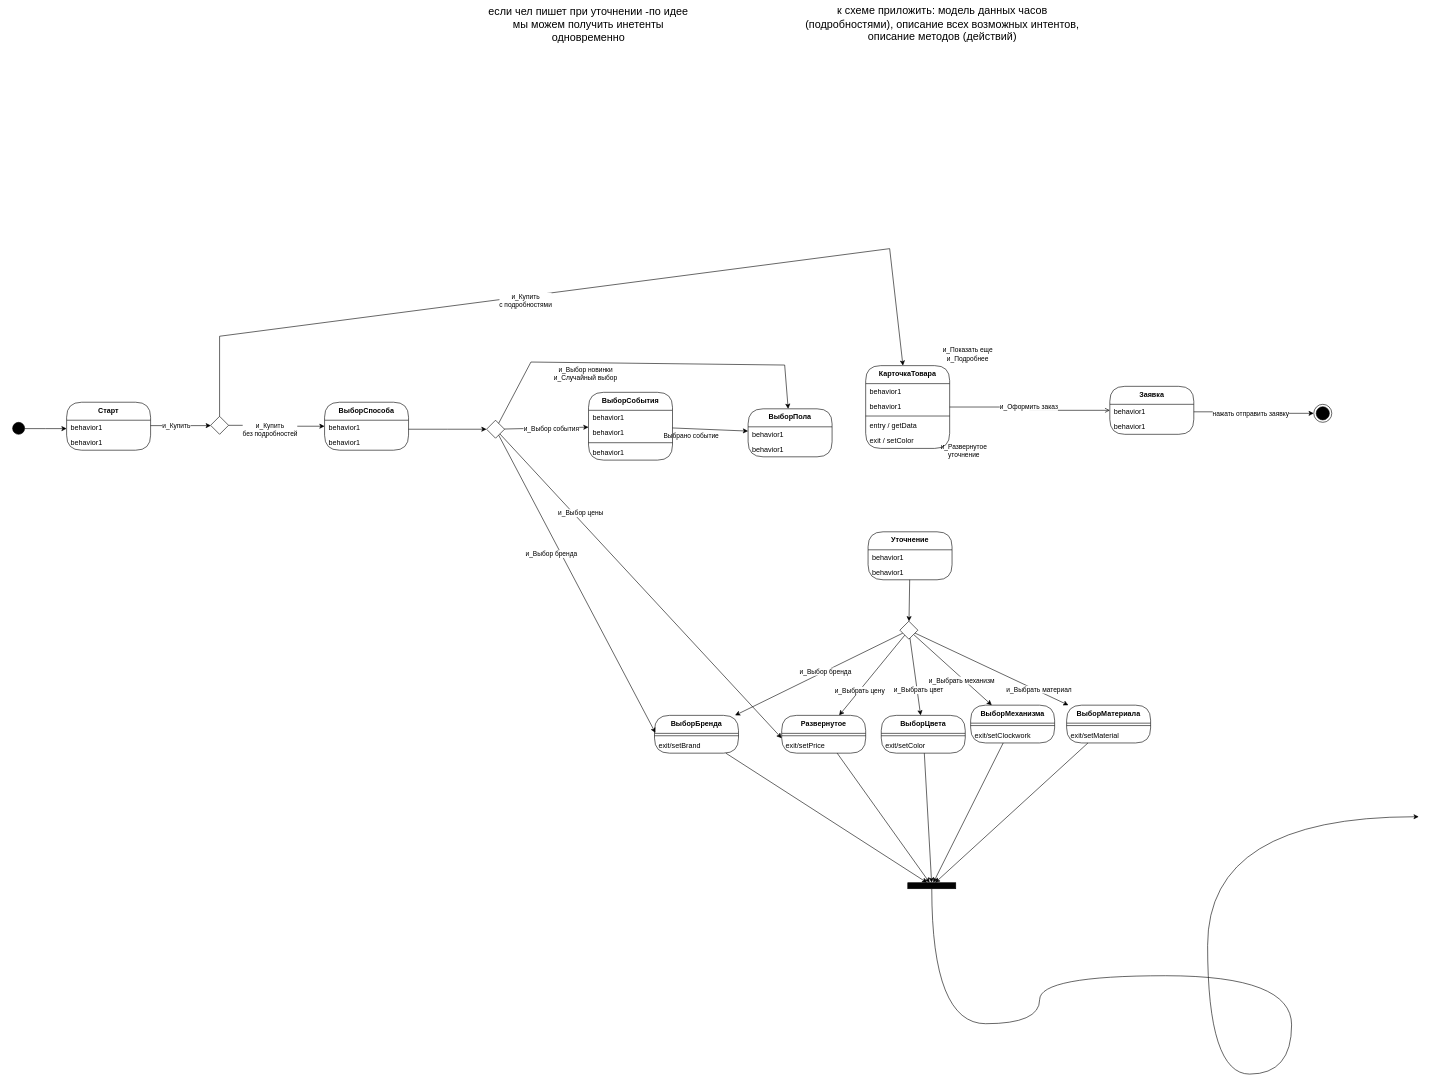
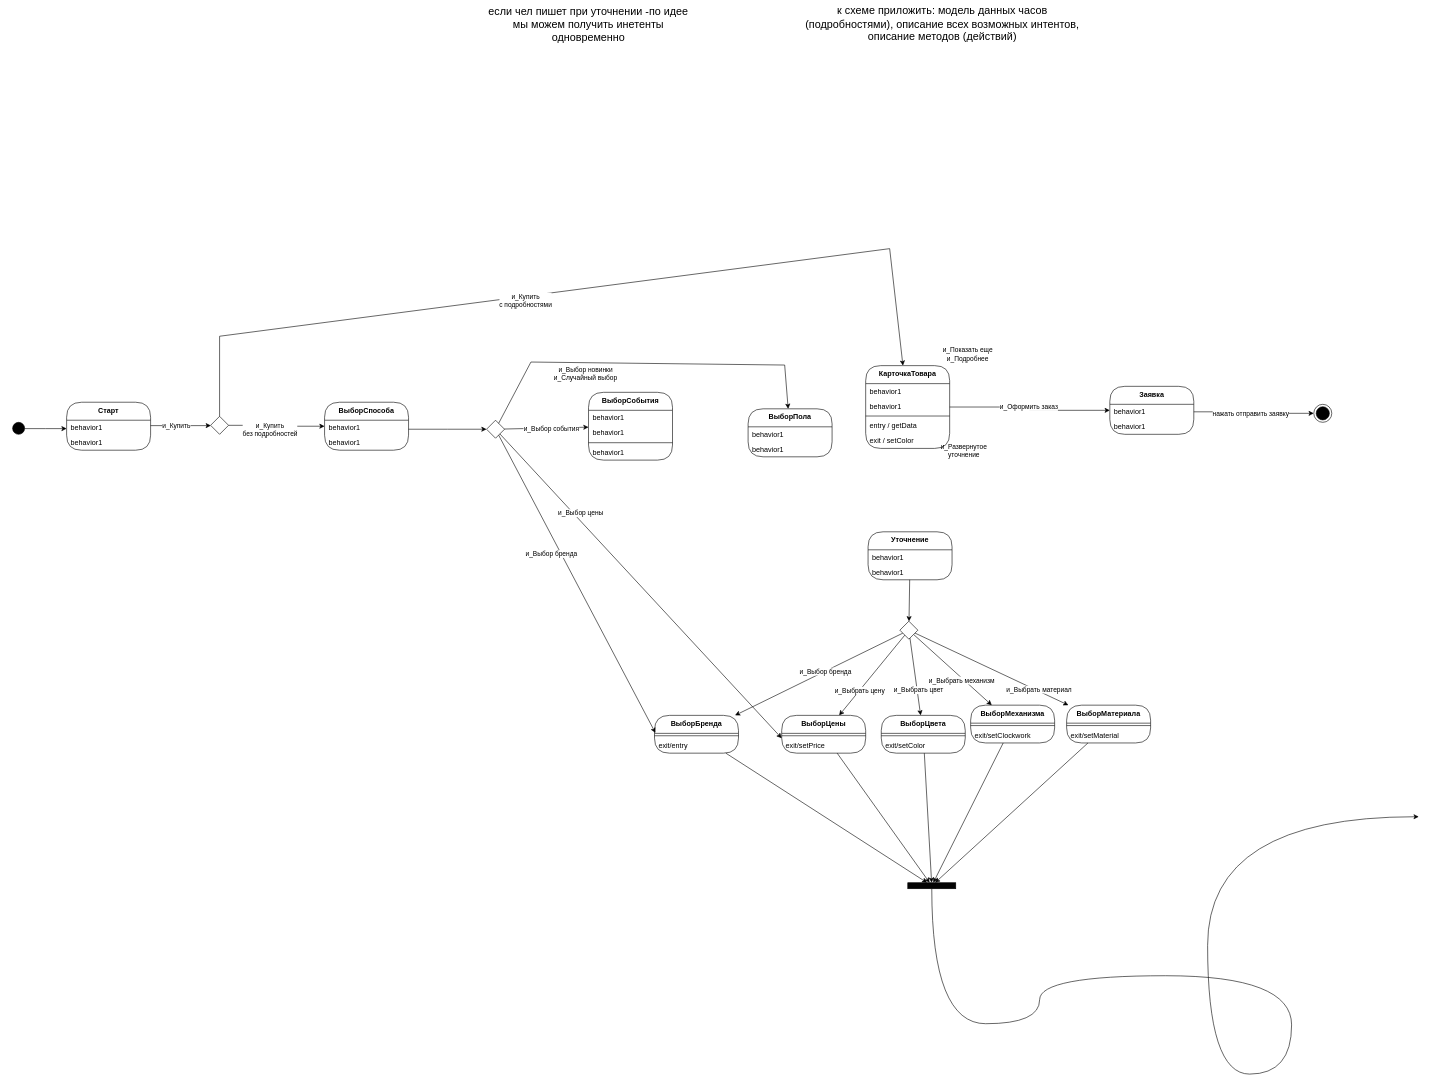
edge "КарточкаТовара" -> "Заявка": arrowhead open -> classic
edge "ВыборСобытия" -> "ВыборПола": removed, label "Выбрано событие"
node "Развернутое": label "Развернутое" -> "ВыборЦены"
node "exit/setBrand": label "exit/setBrand" -> "exit/entry"
